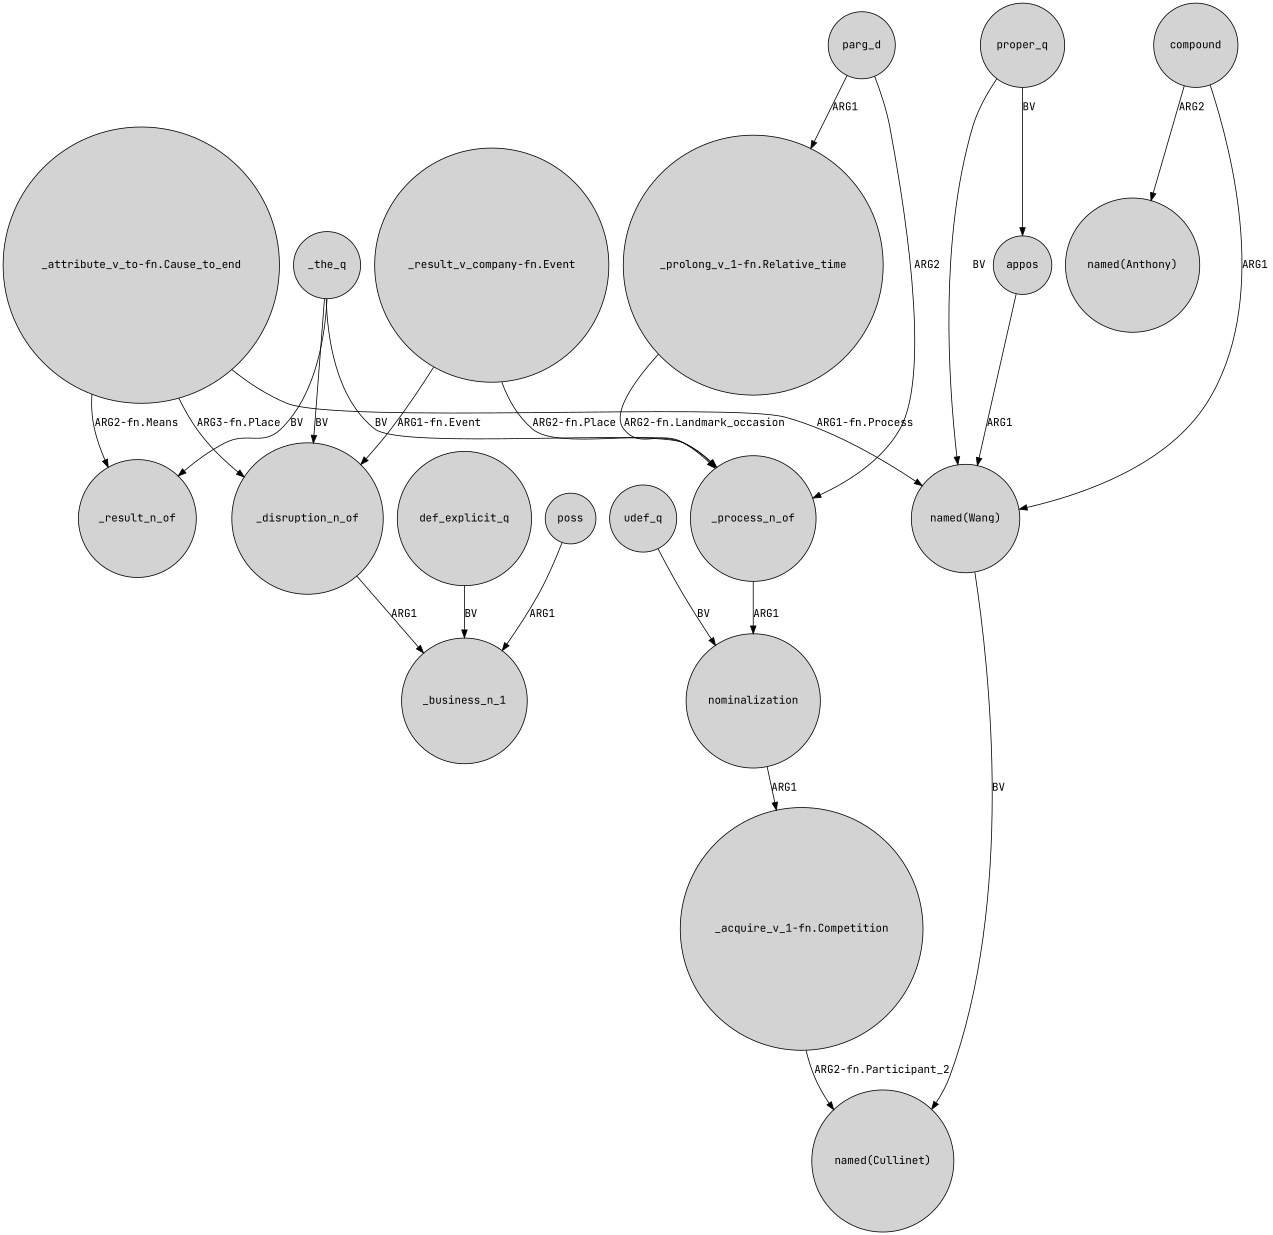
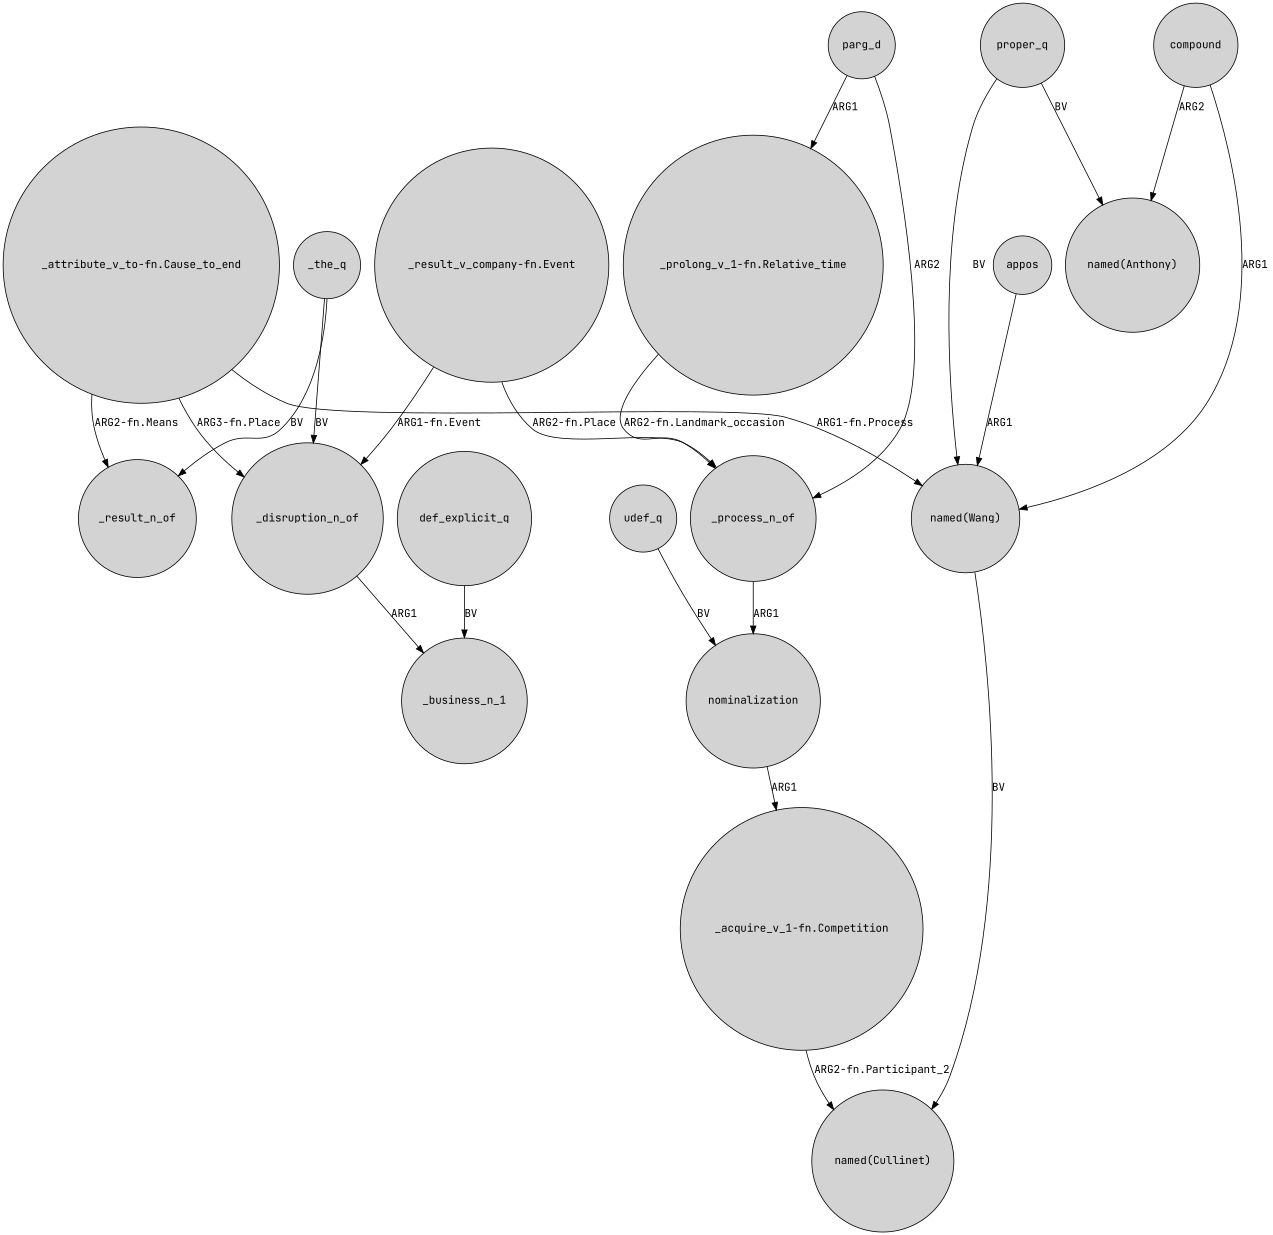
edge "proper_q" -> "appos": now "proper_q" -> "named(Anthony)"
edge "_the_q" -> "_process_n_of": removed, label "BV"
node "poss": removed
